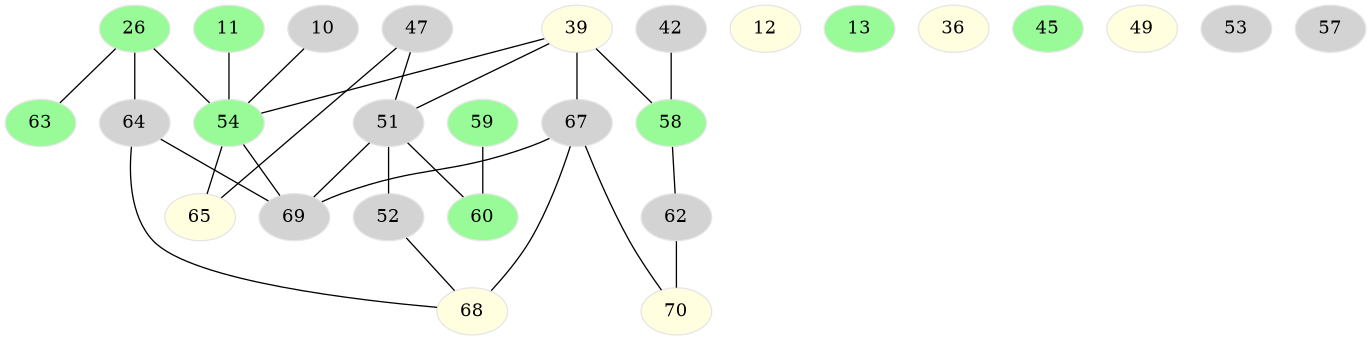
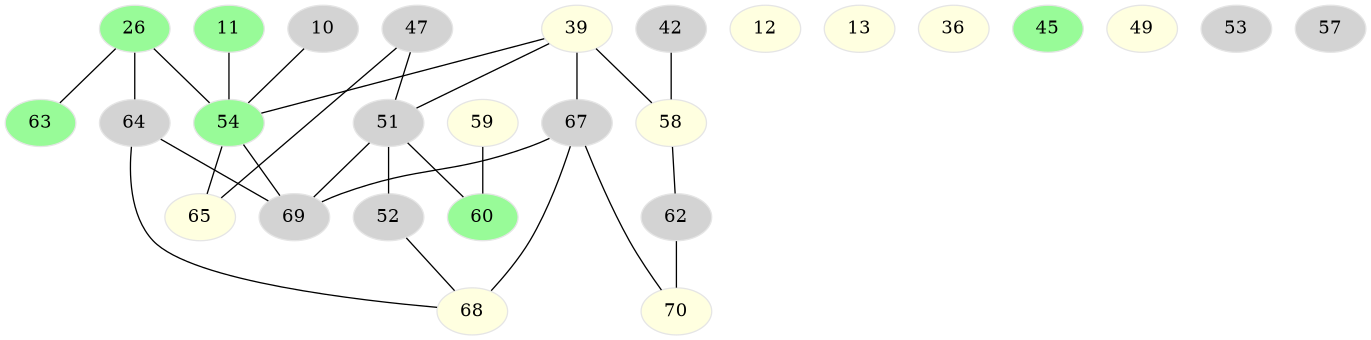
node "13": fillcolor palegreen -> lightyellow
node "59": fillcolor palegreen -> lightyellow
node "58": fillcolor palegreen -> lightyellow
